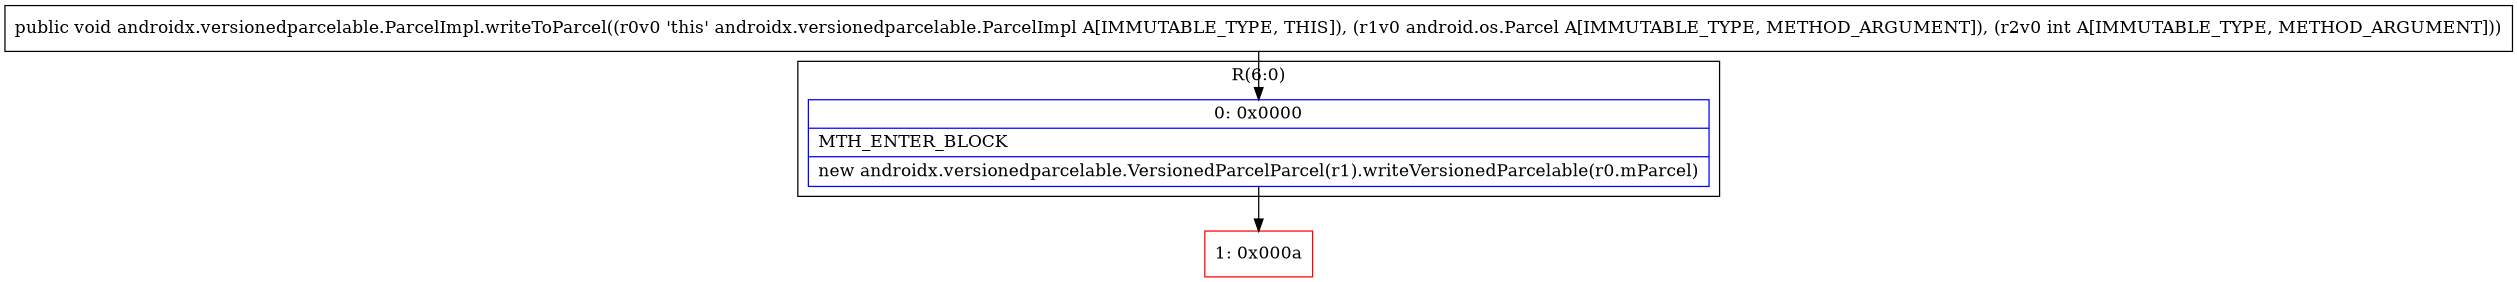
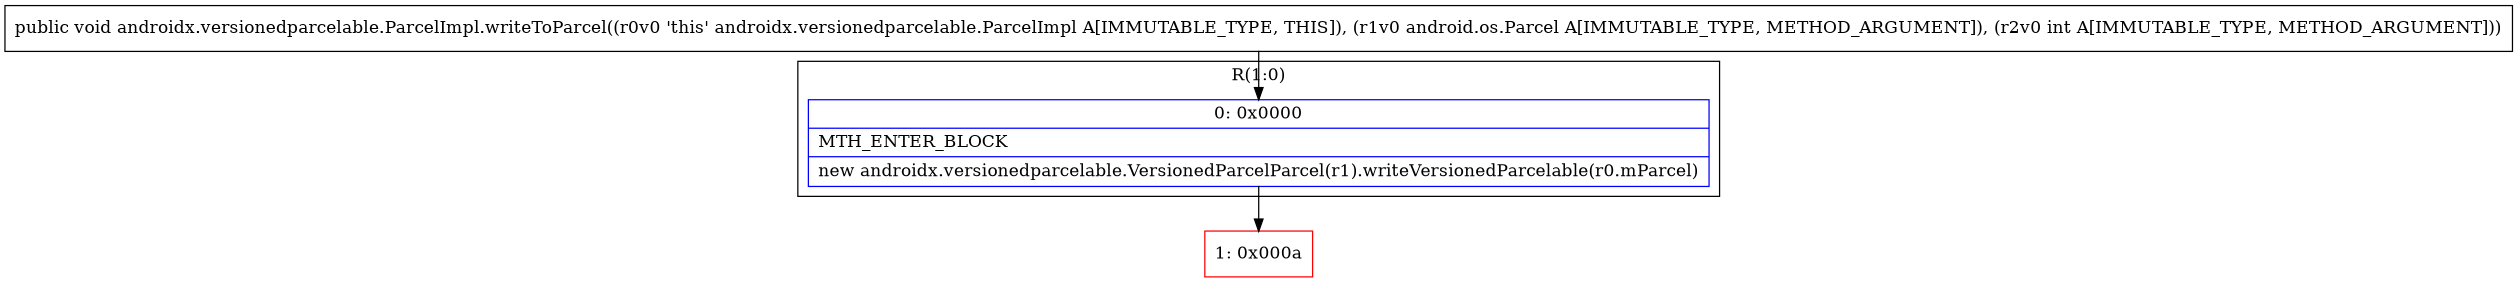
cluster "R(6:0)": label "R(6:0)" -> "R(1:0)"
